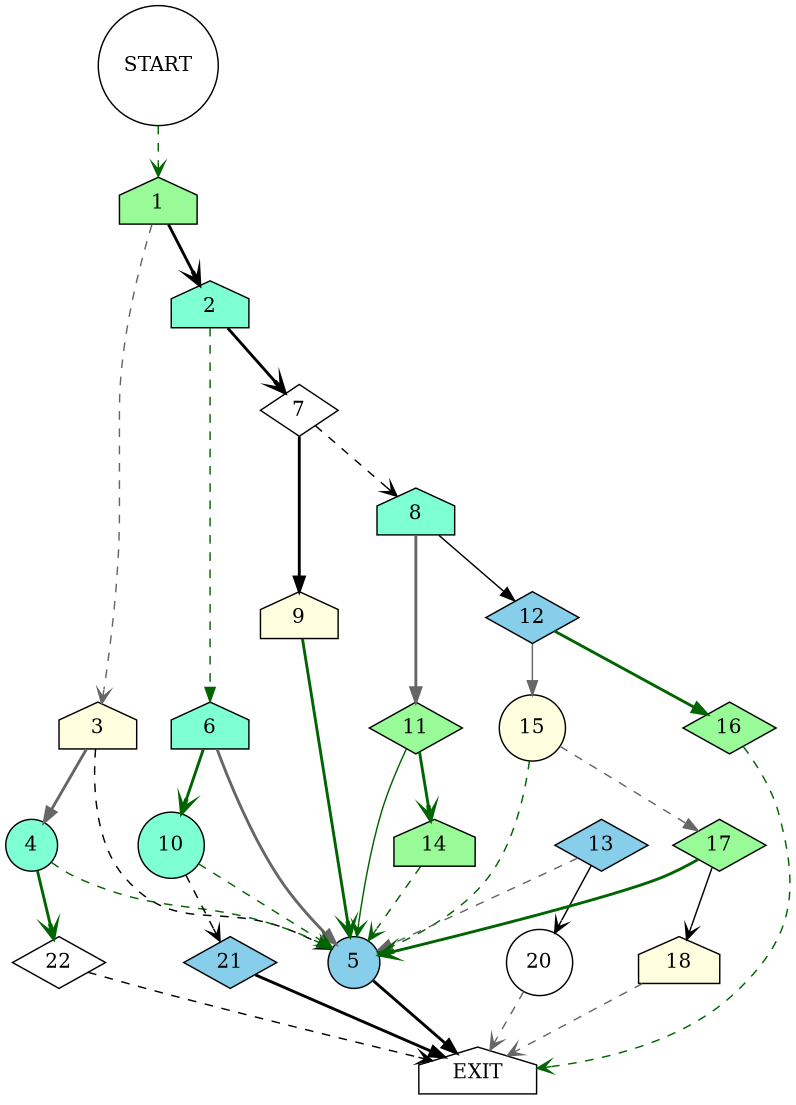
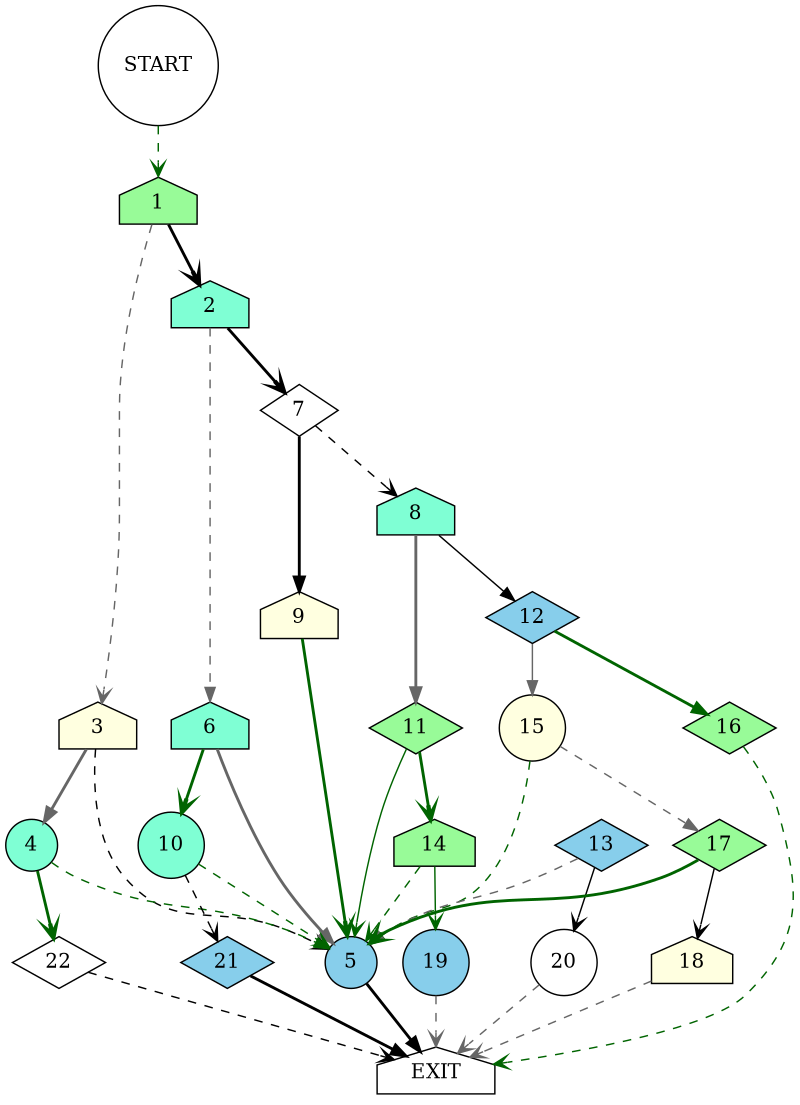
edge "2" -> "6": color darkgreen -> gray40
node "19": added
